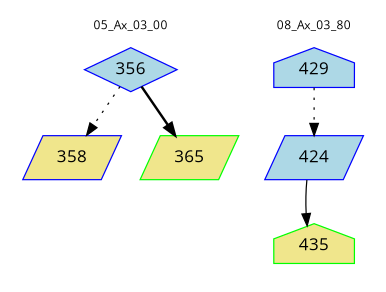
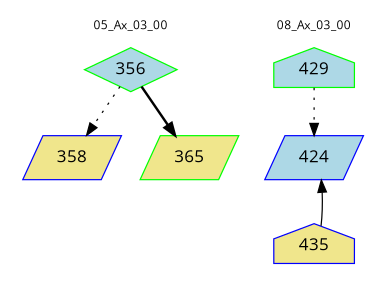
cluster "08_Ax_03_80": label "08_Ax_03_80" -> "08_Ax_03_00"
node "356": color blue -> green
node "429": color blue -> green
edge "424" -> "435": reversed
node "435": color green -> blue
